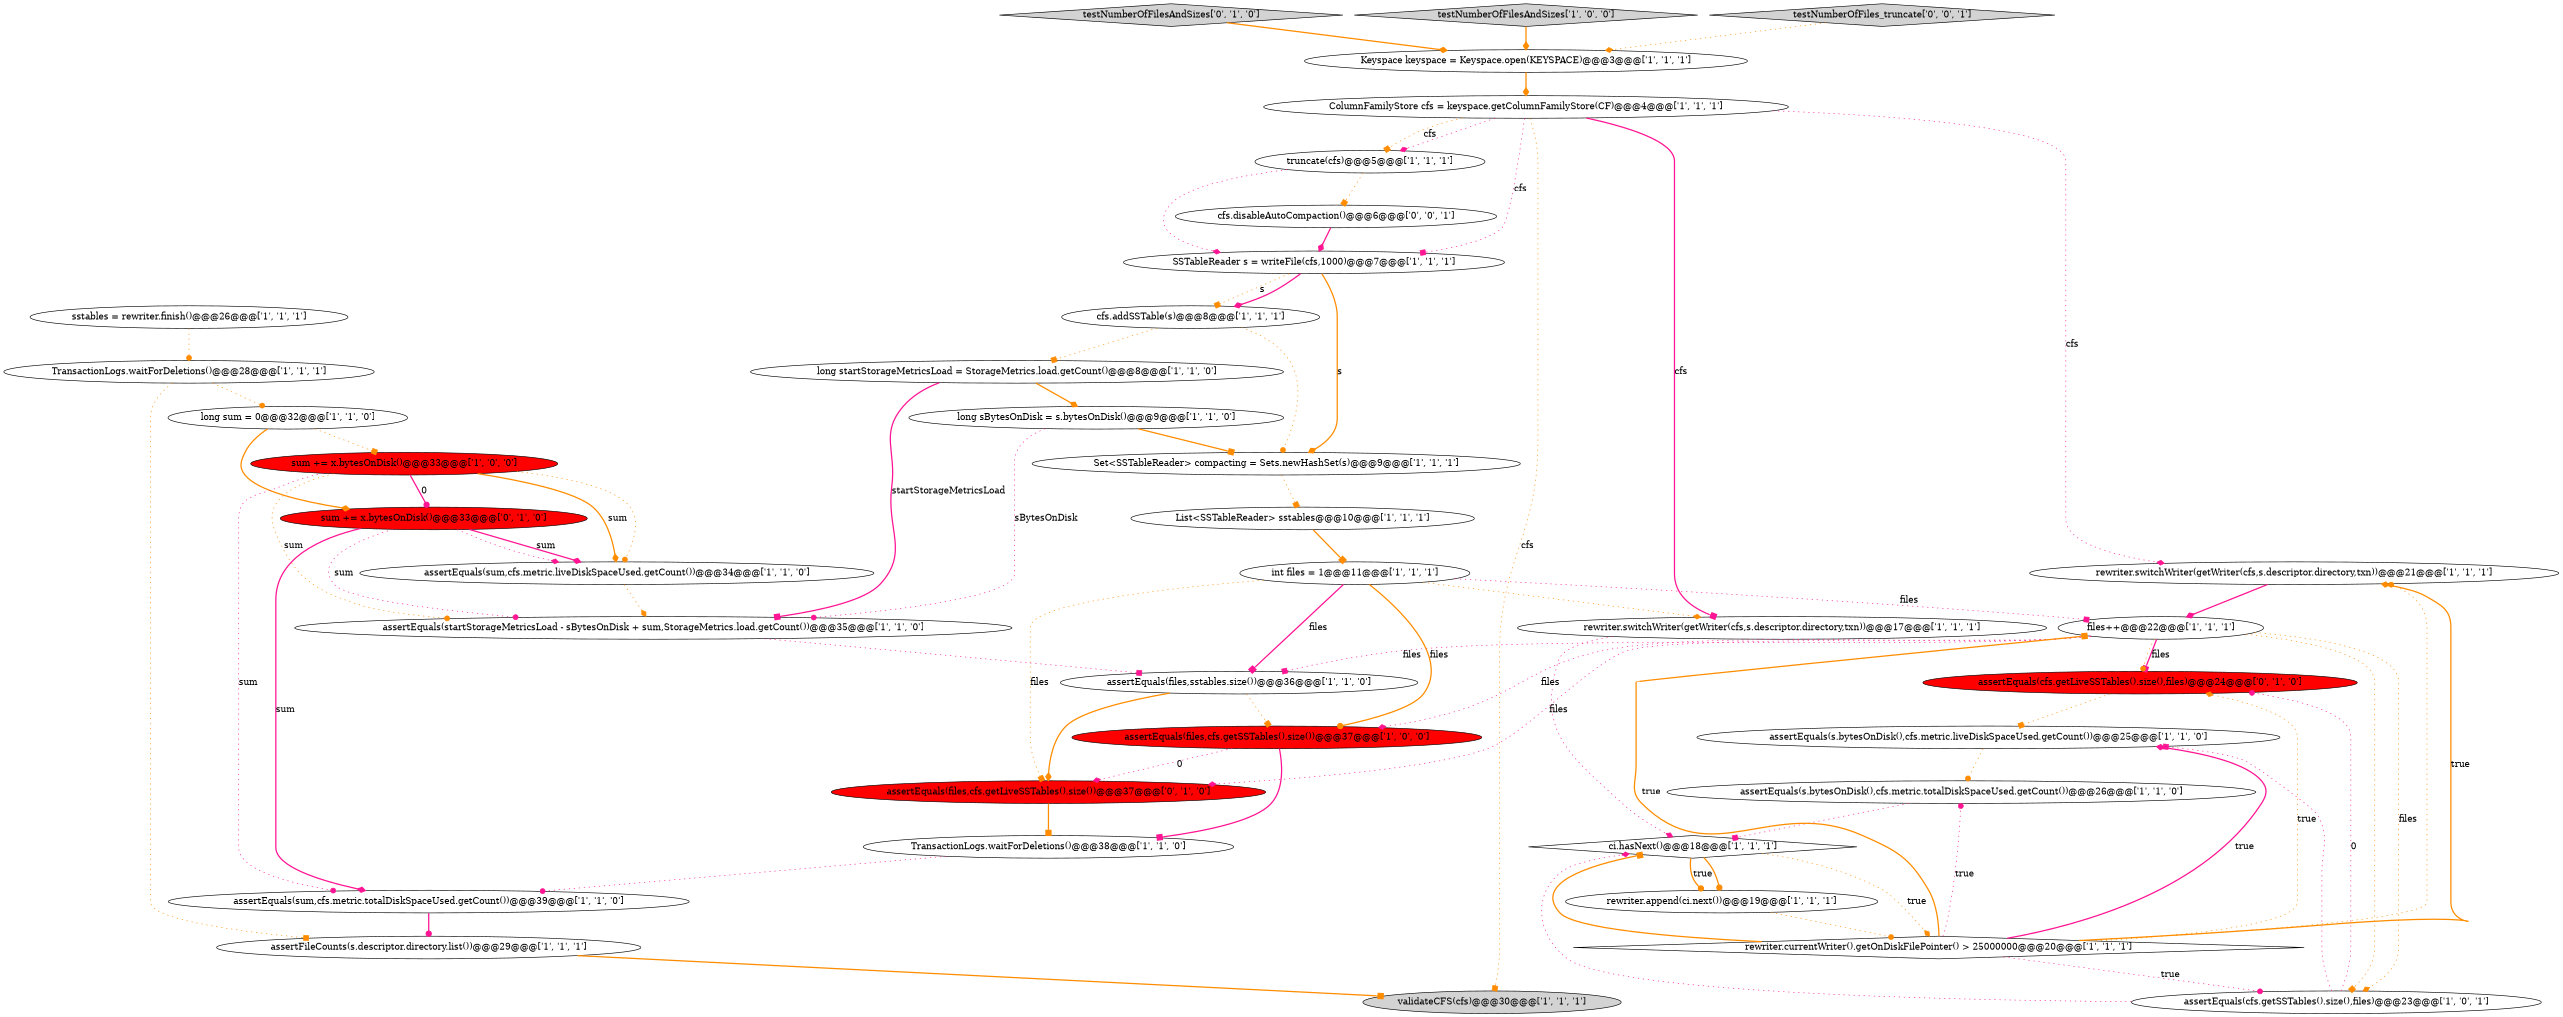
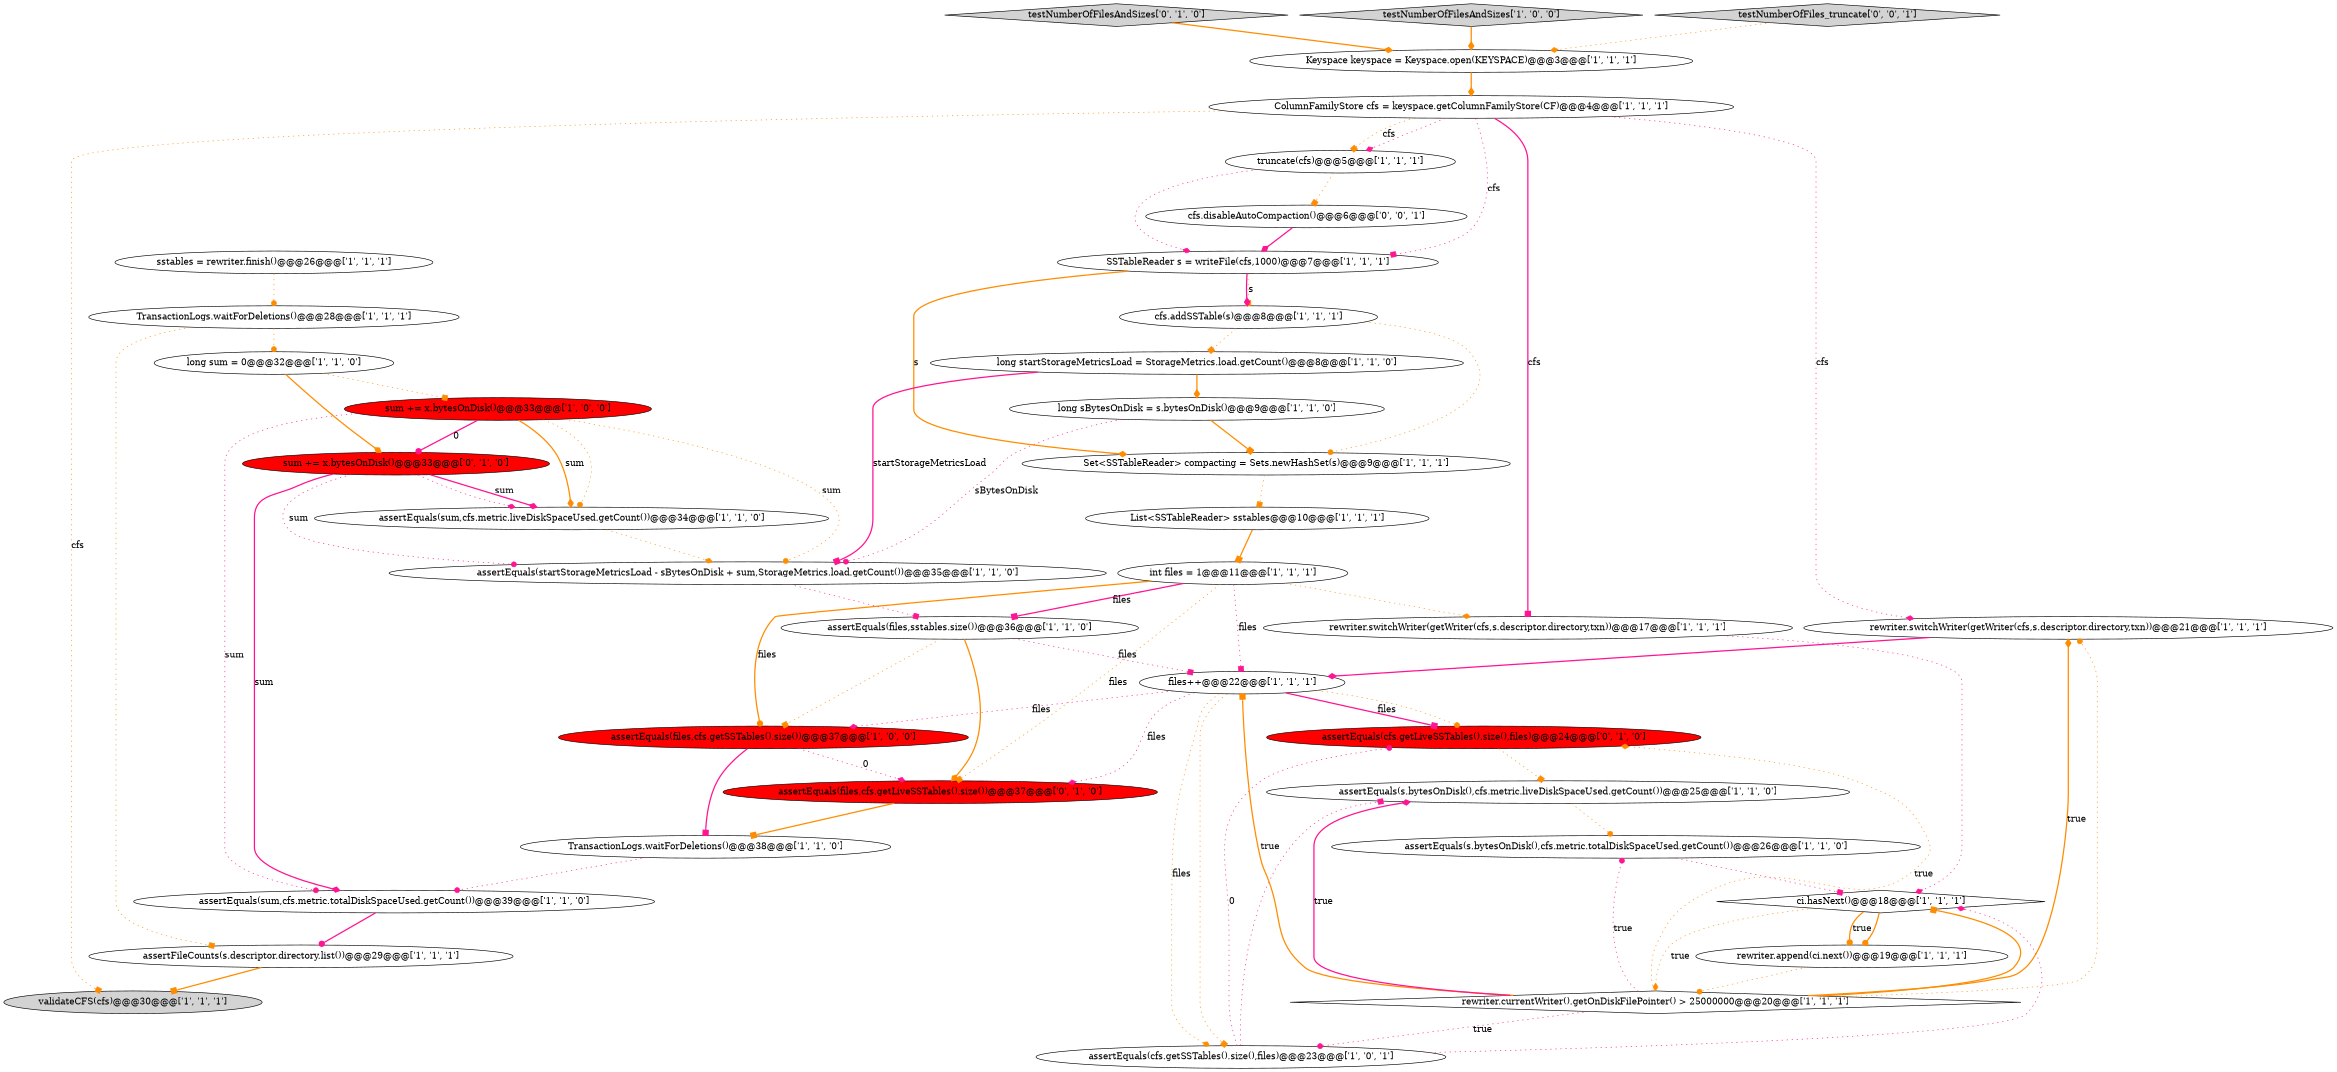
edge "files++@@@22@@@['1', '1', '1']" -> "assertEquals(files,sstables.size())@@@36@@@['1', '1', '0']": reversed
